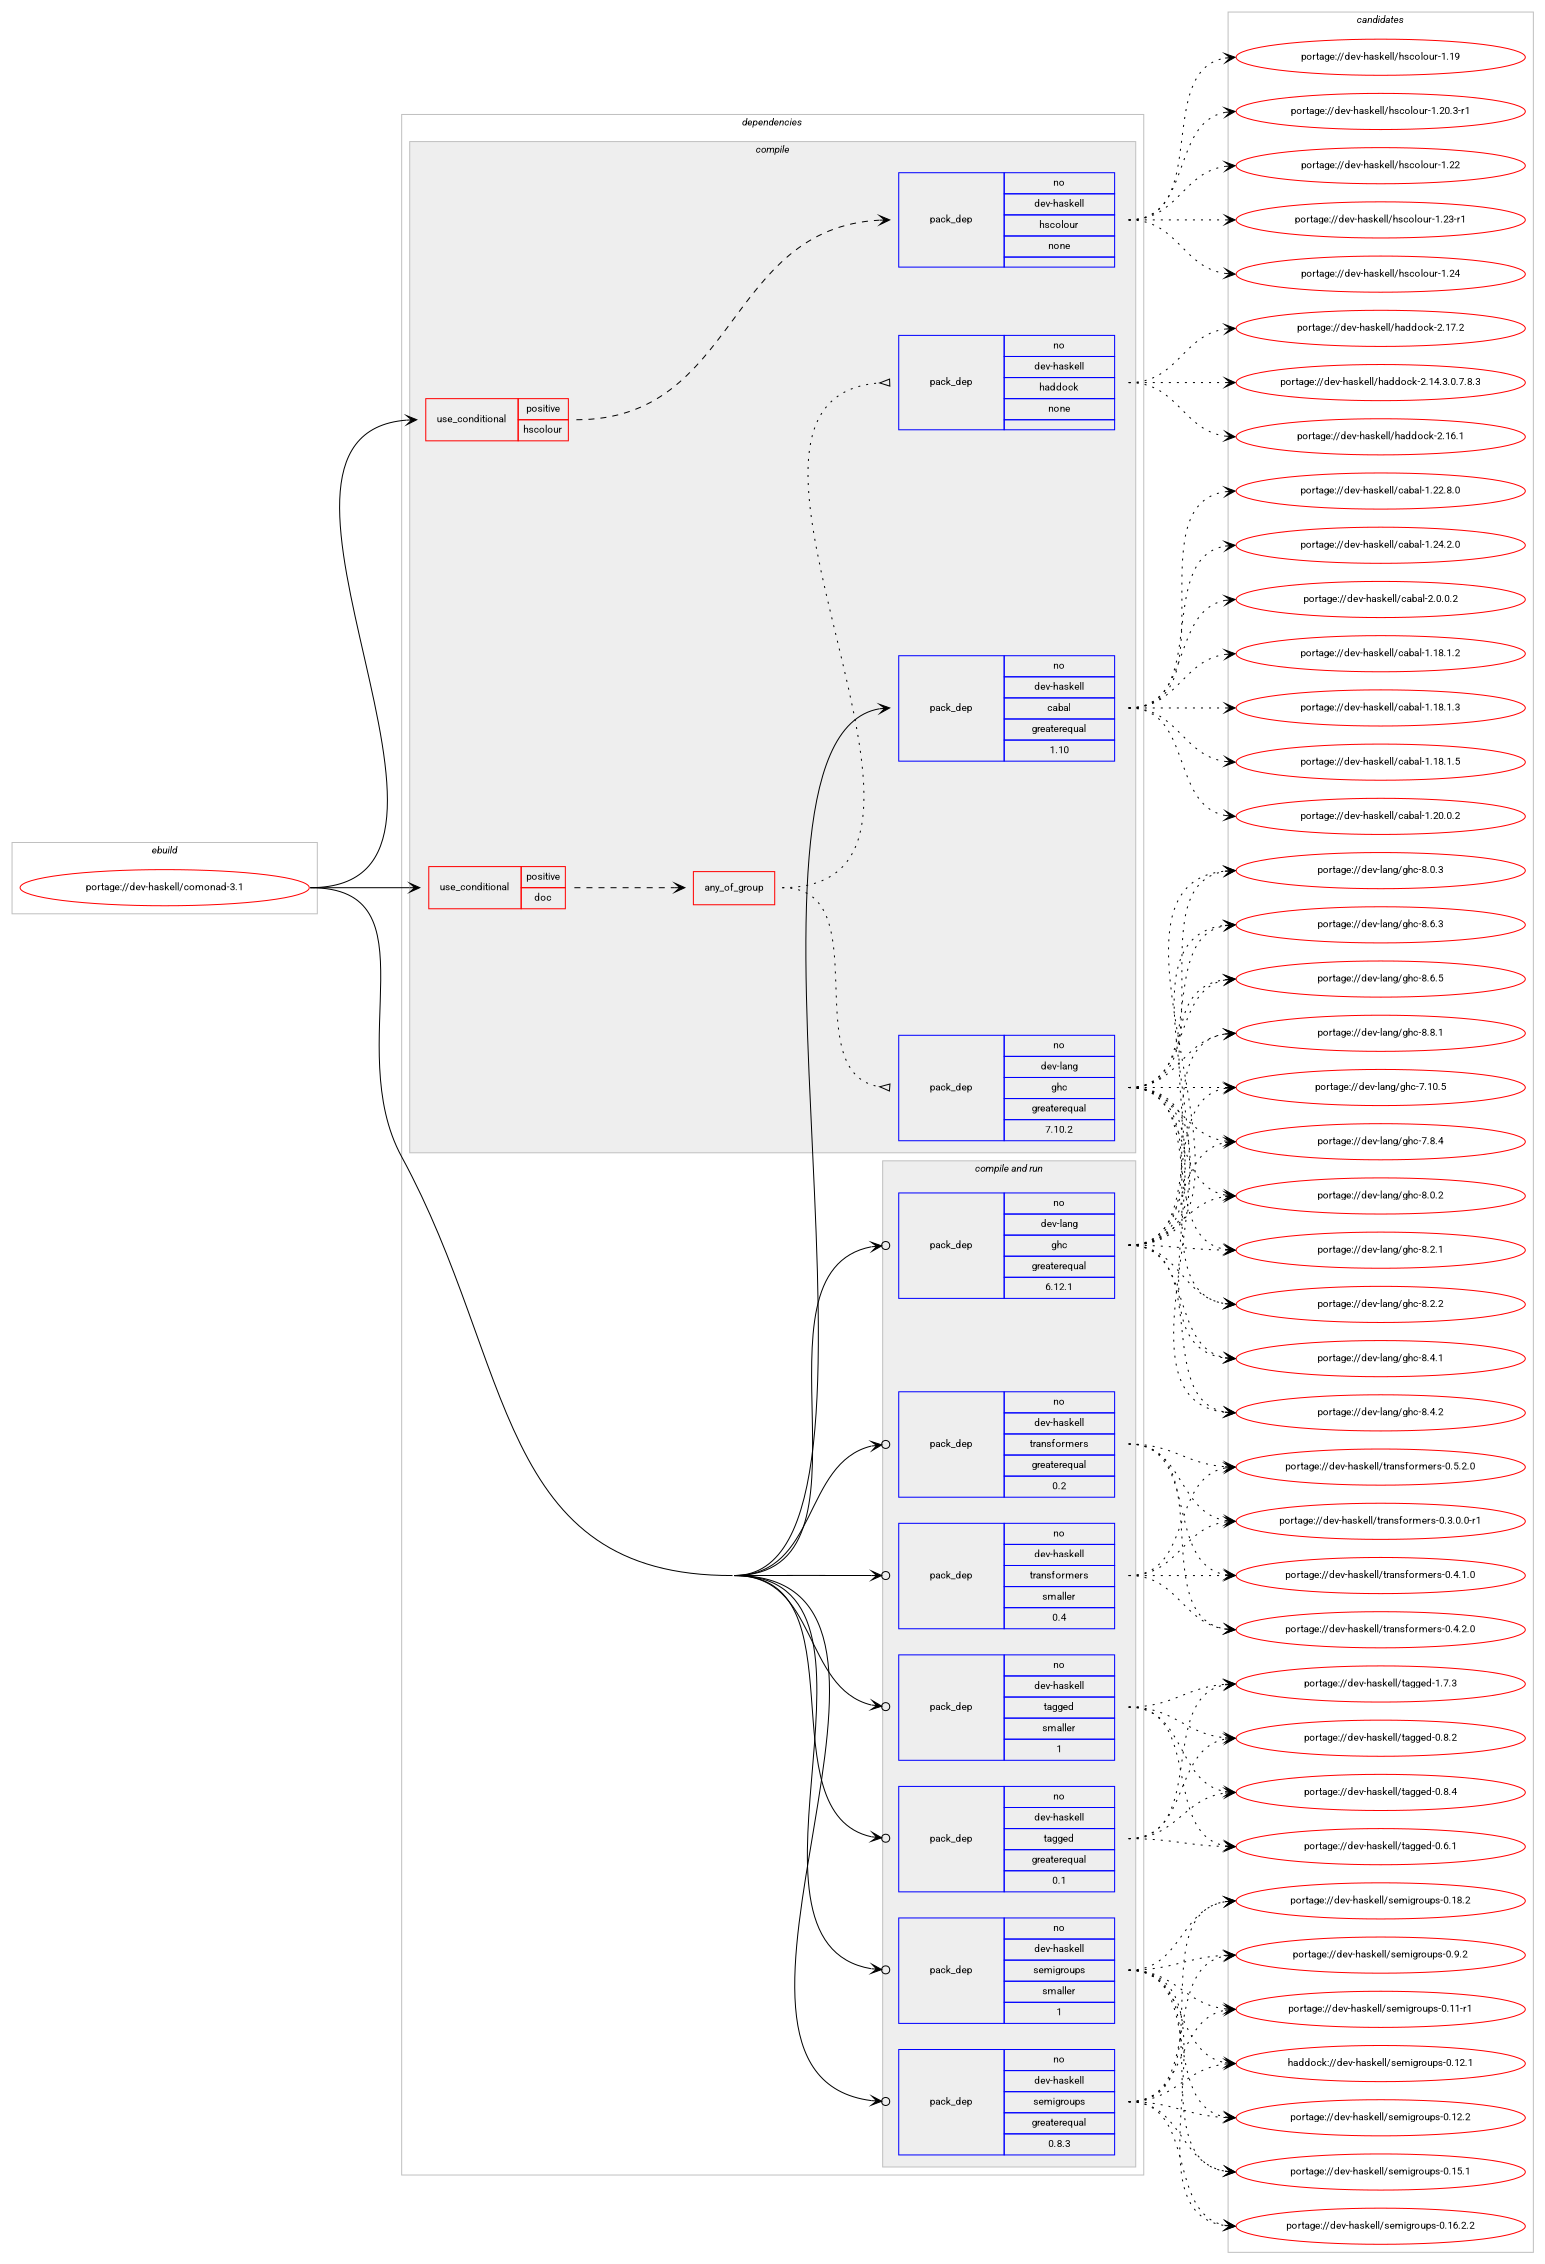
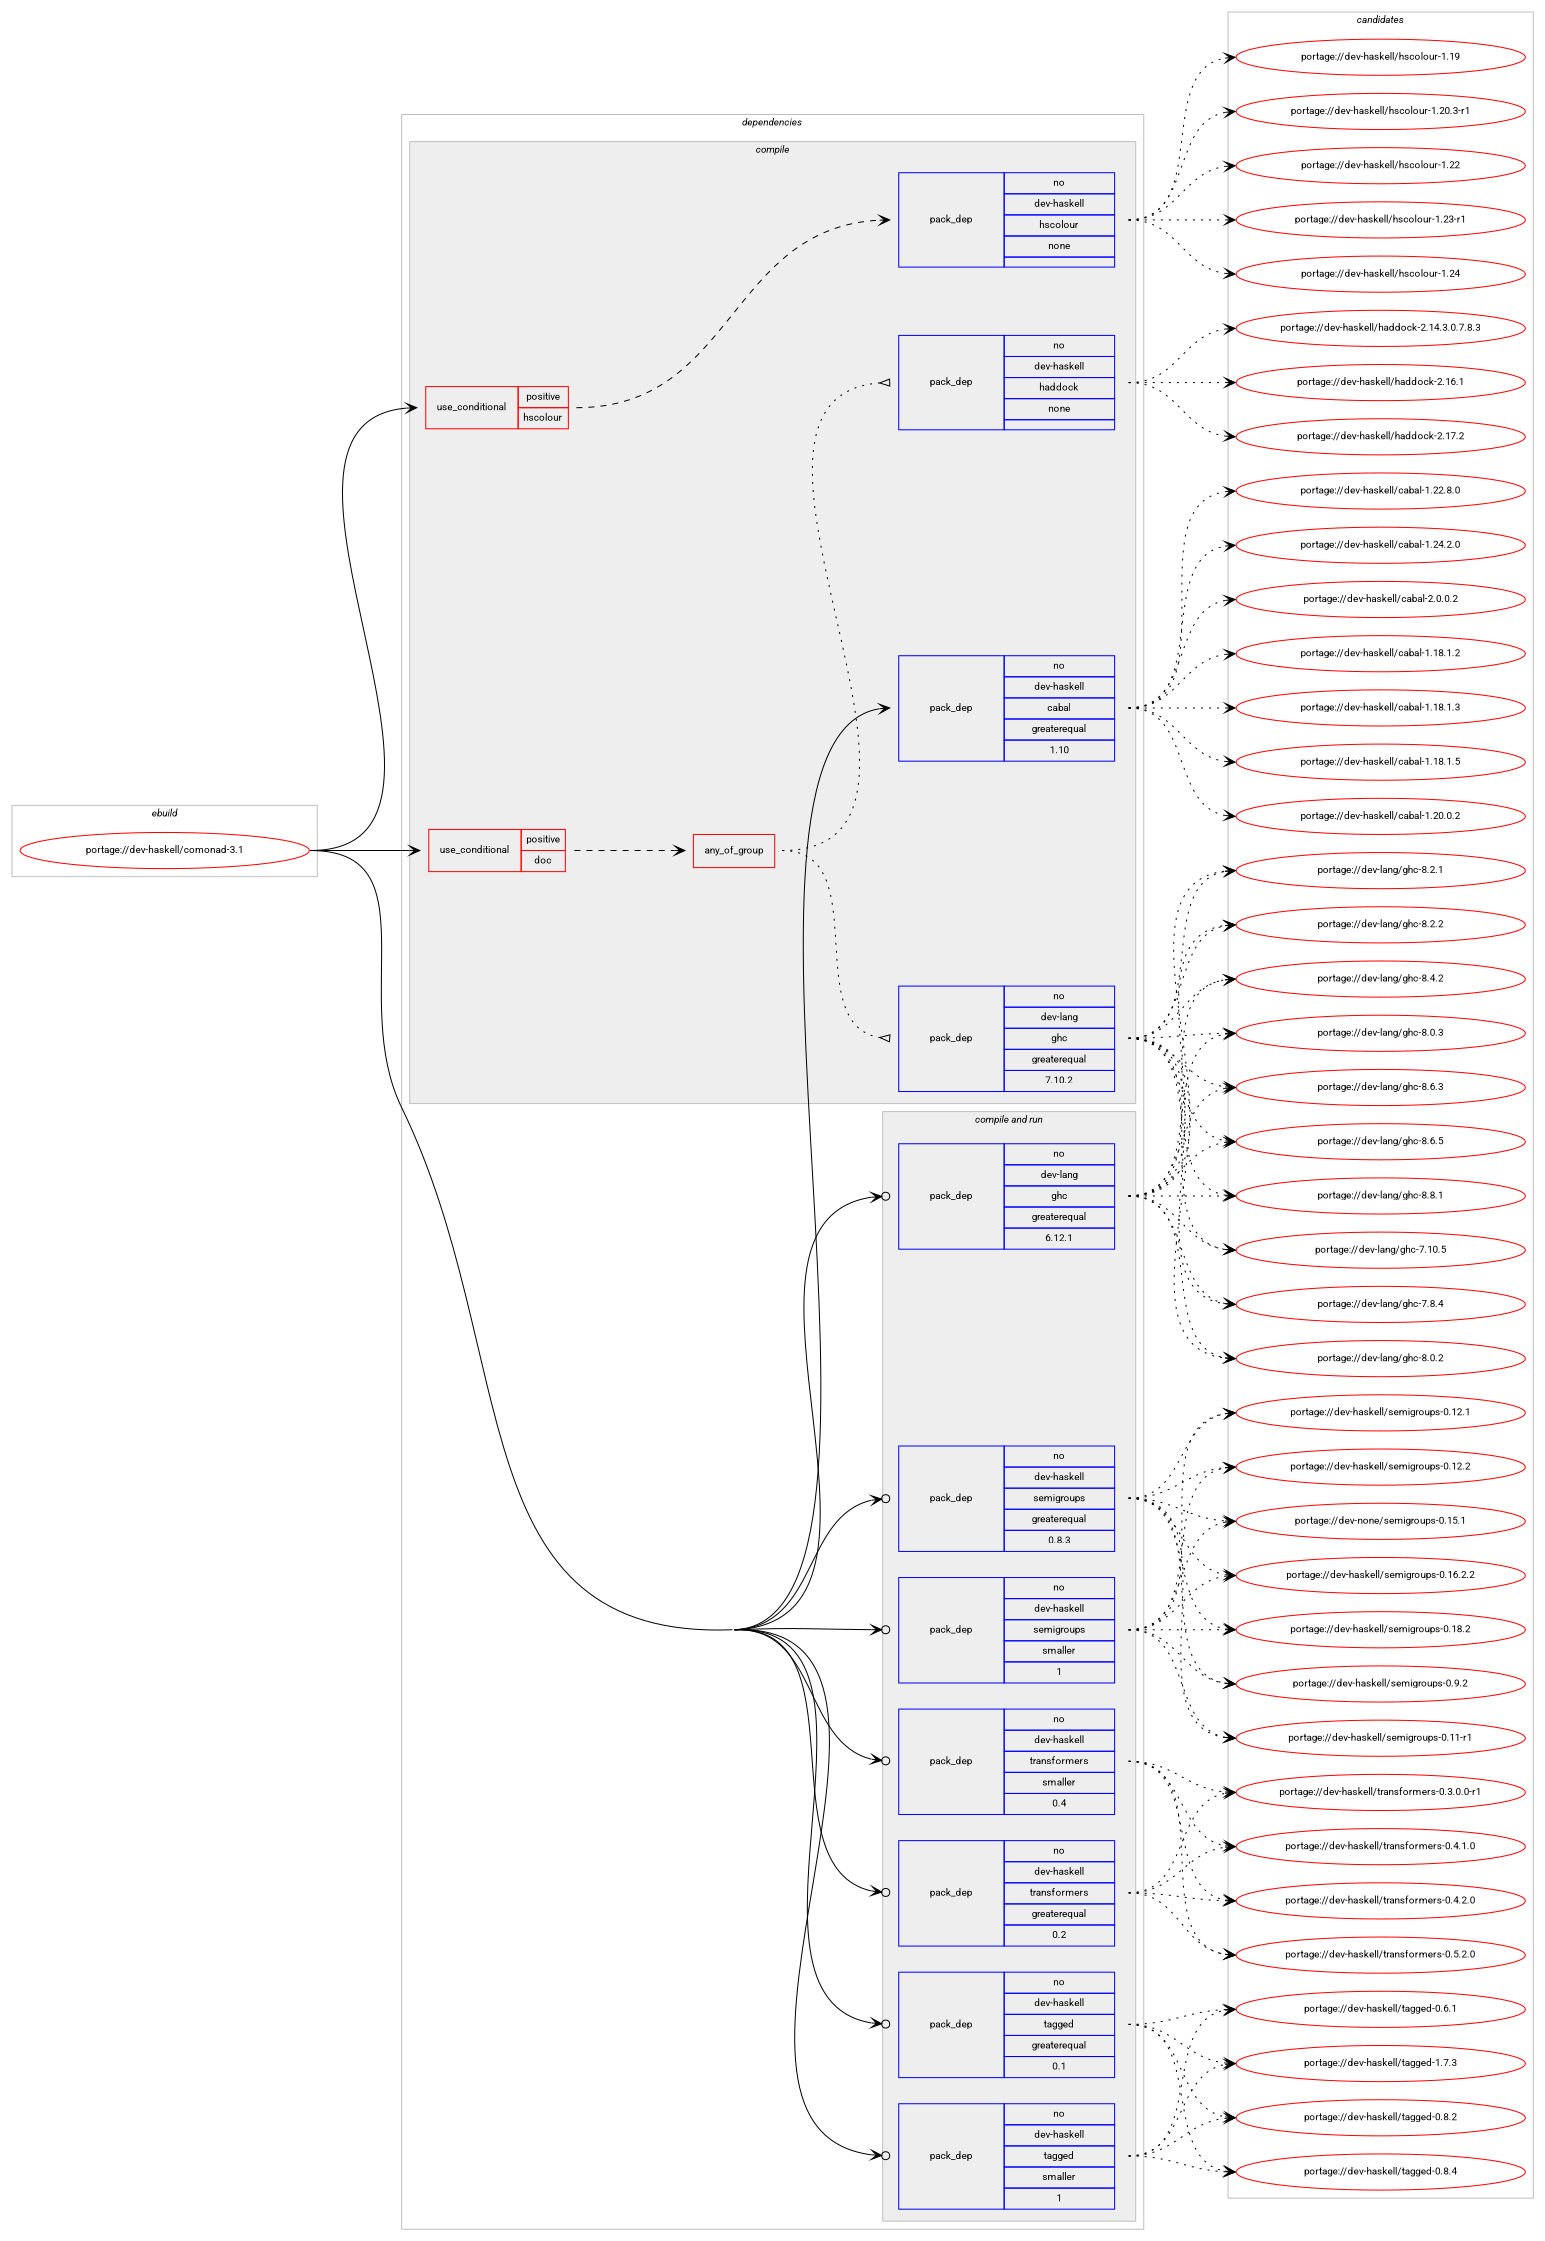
node "portage://dev-lang/ghc-8.4.1": removed
node "haddock://dev-haskell/semigroups-0.12.1": label "haddock://dev-haskell/semigroups-0.12.1" -> "portage://dev-haskell/semigroups-0.12.1"
node "portage://dev-haskell/semigroups-0.15.1": label "portage://dev-haskell/semigroups-0.15.1" -> "portage://dev-none/semigroups-0.15.1"
